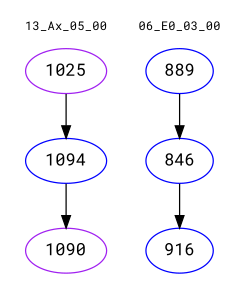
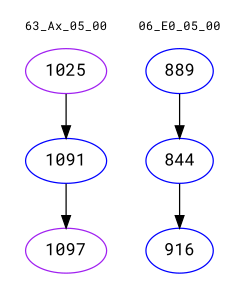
cluster "13_Ax_05_00": label "13_Ax_05_00" -> "63_Ax_05_00"
cluster "06_E0_03_00": label "06_E0_03_00" -> "06_E0_05_00"
node "1094": label "1094" -> "1091"
node "846": label "846" -> "844"
node "1090": label "1090" -> "1097"
